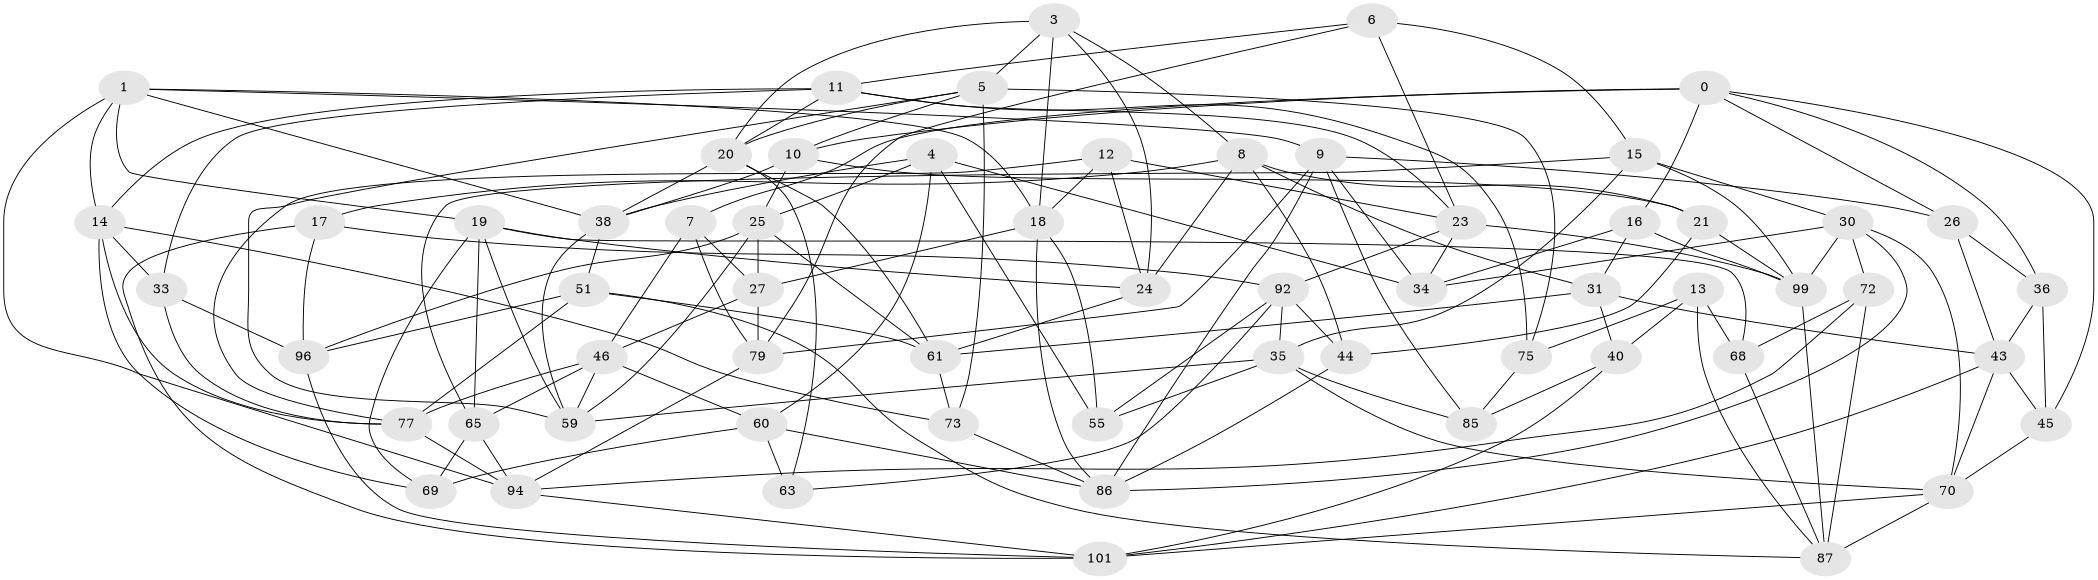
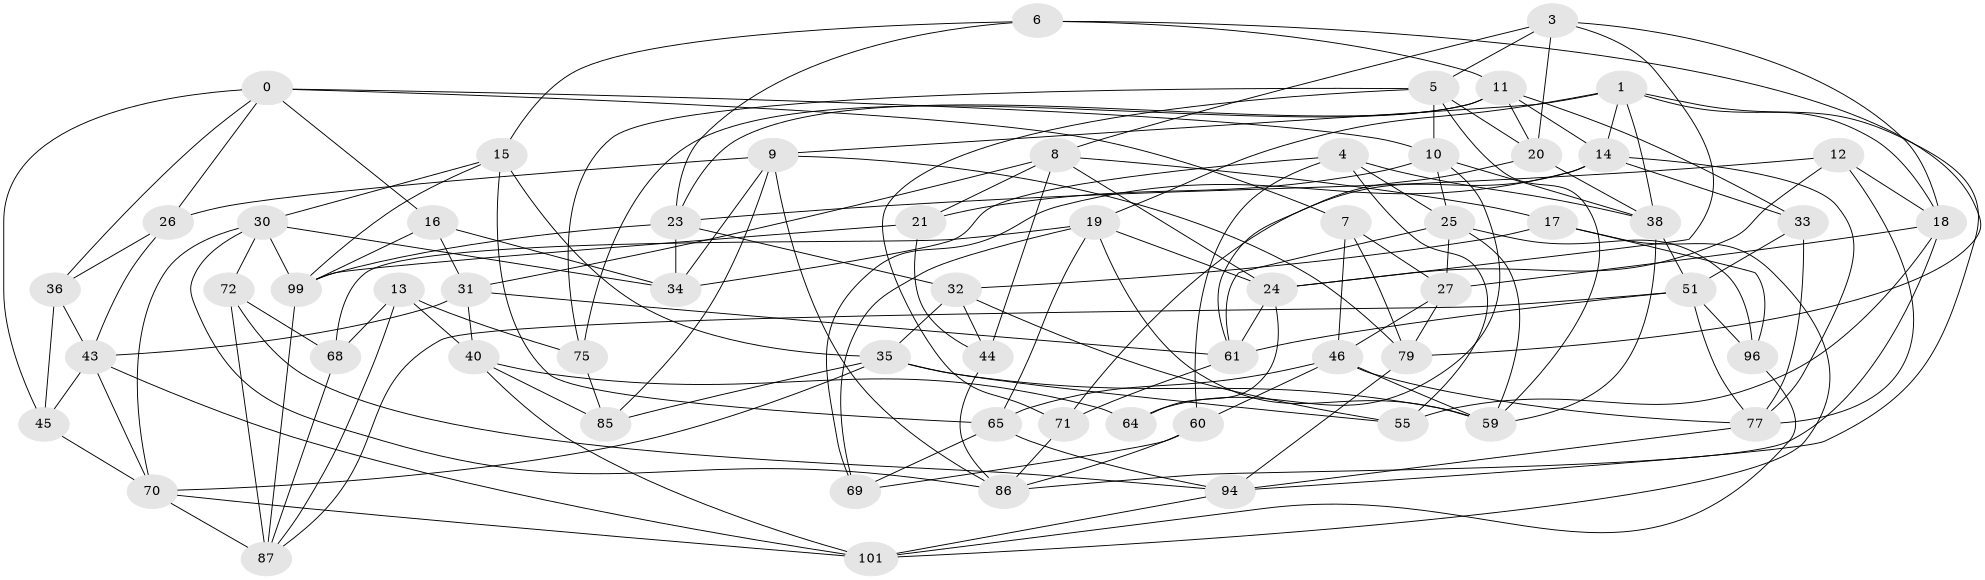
node "92": label "92" -> "32"
edge "33" -- "96": now "33" -- "51"
node "73": label "73" -> "71"
node "64": added
node "63": removed
